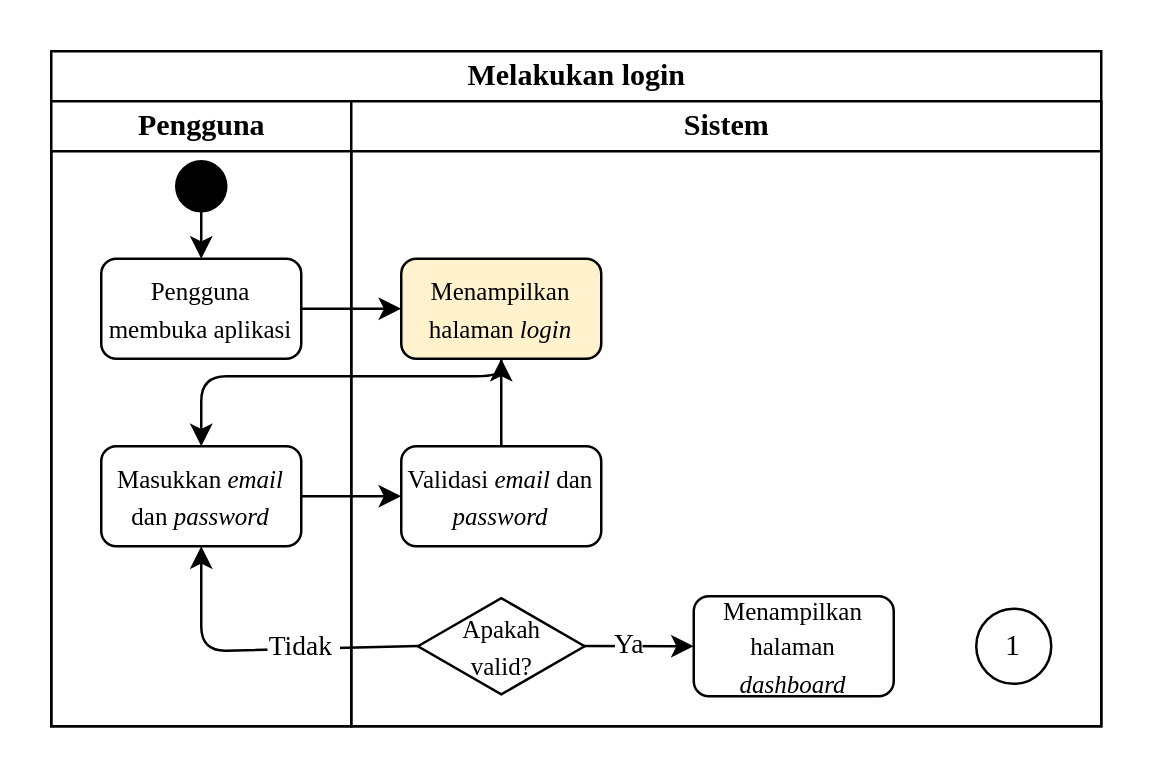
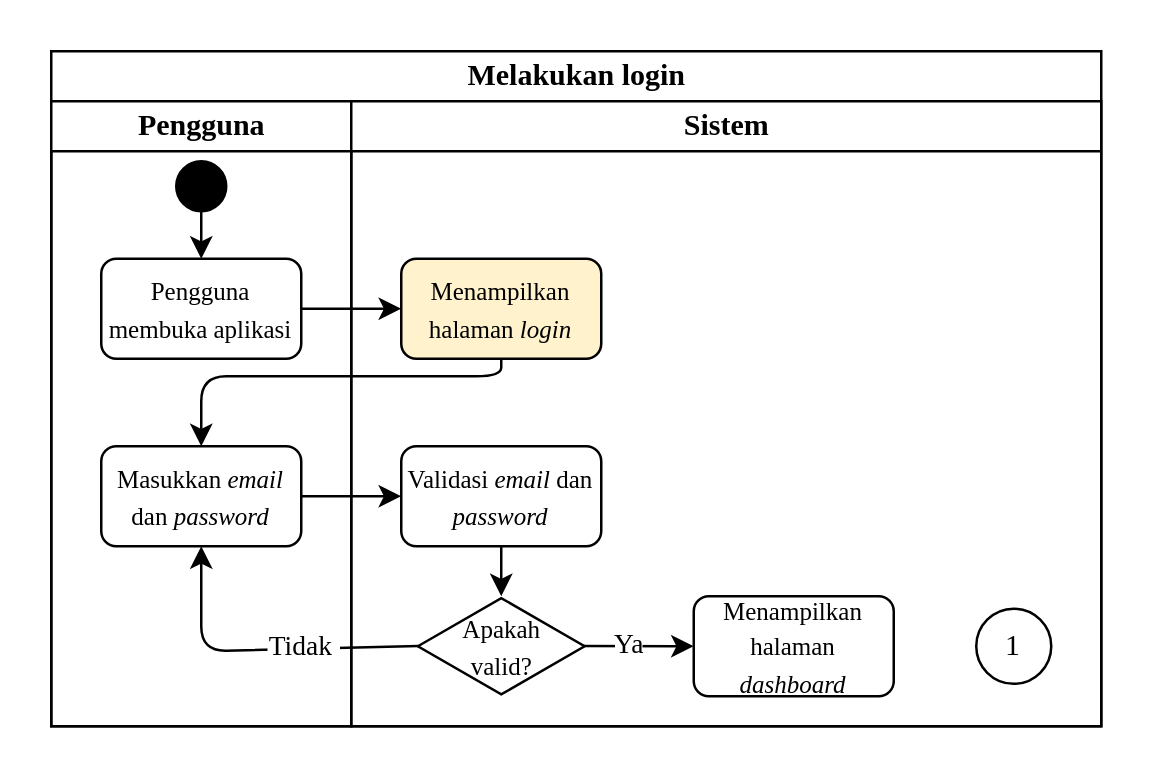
edge "Validasi email dan password" -> "Menampilkan halaman login": now "Validasi email dan password" -> "Apakah valid?"
